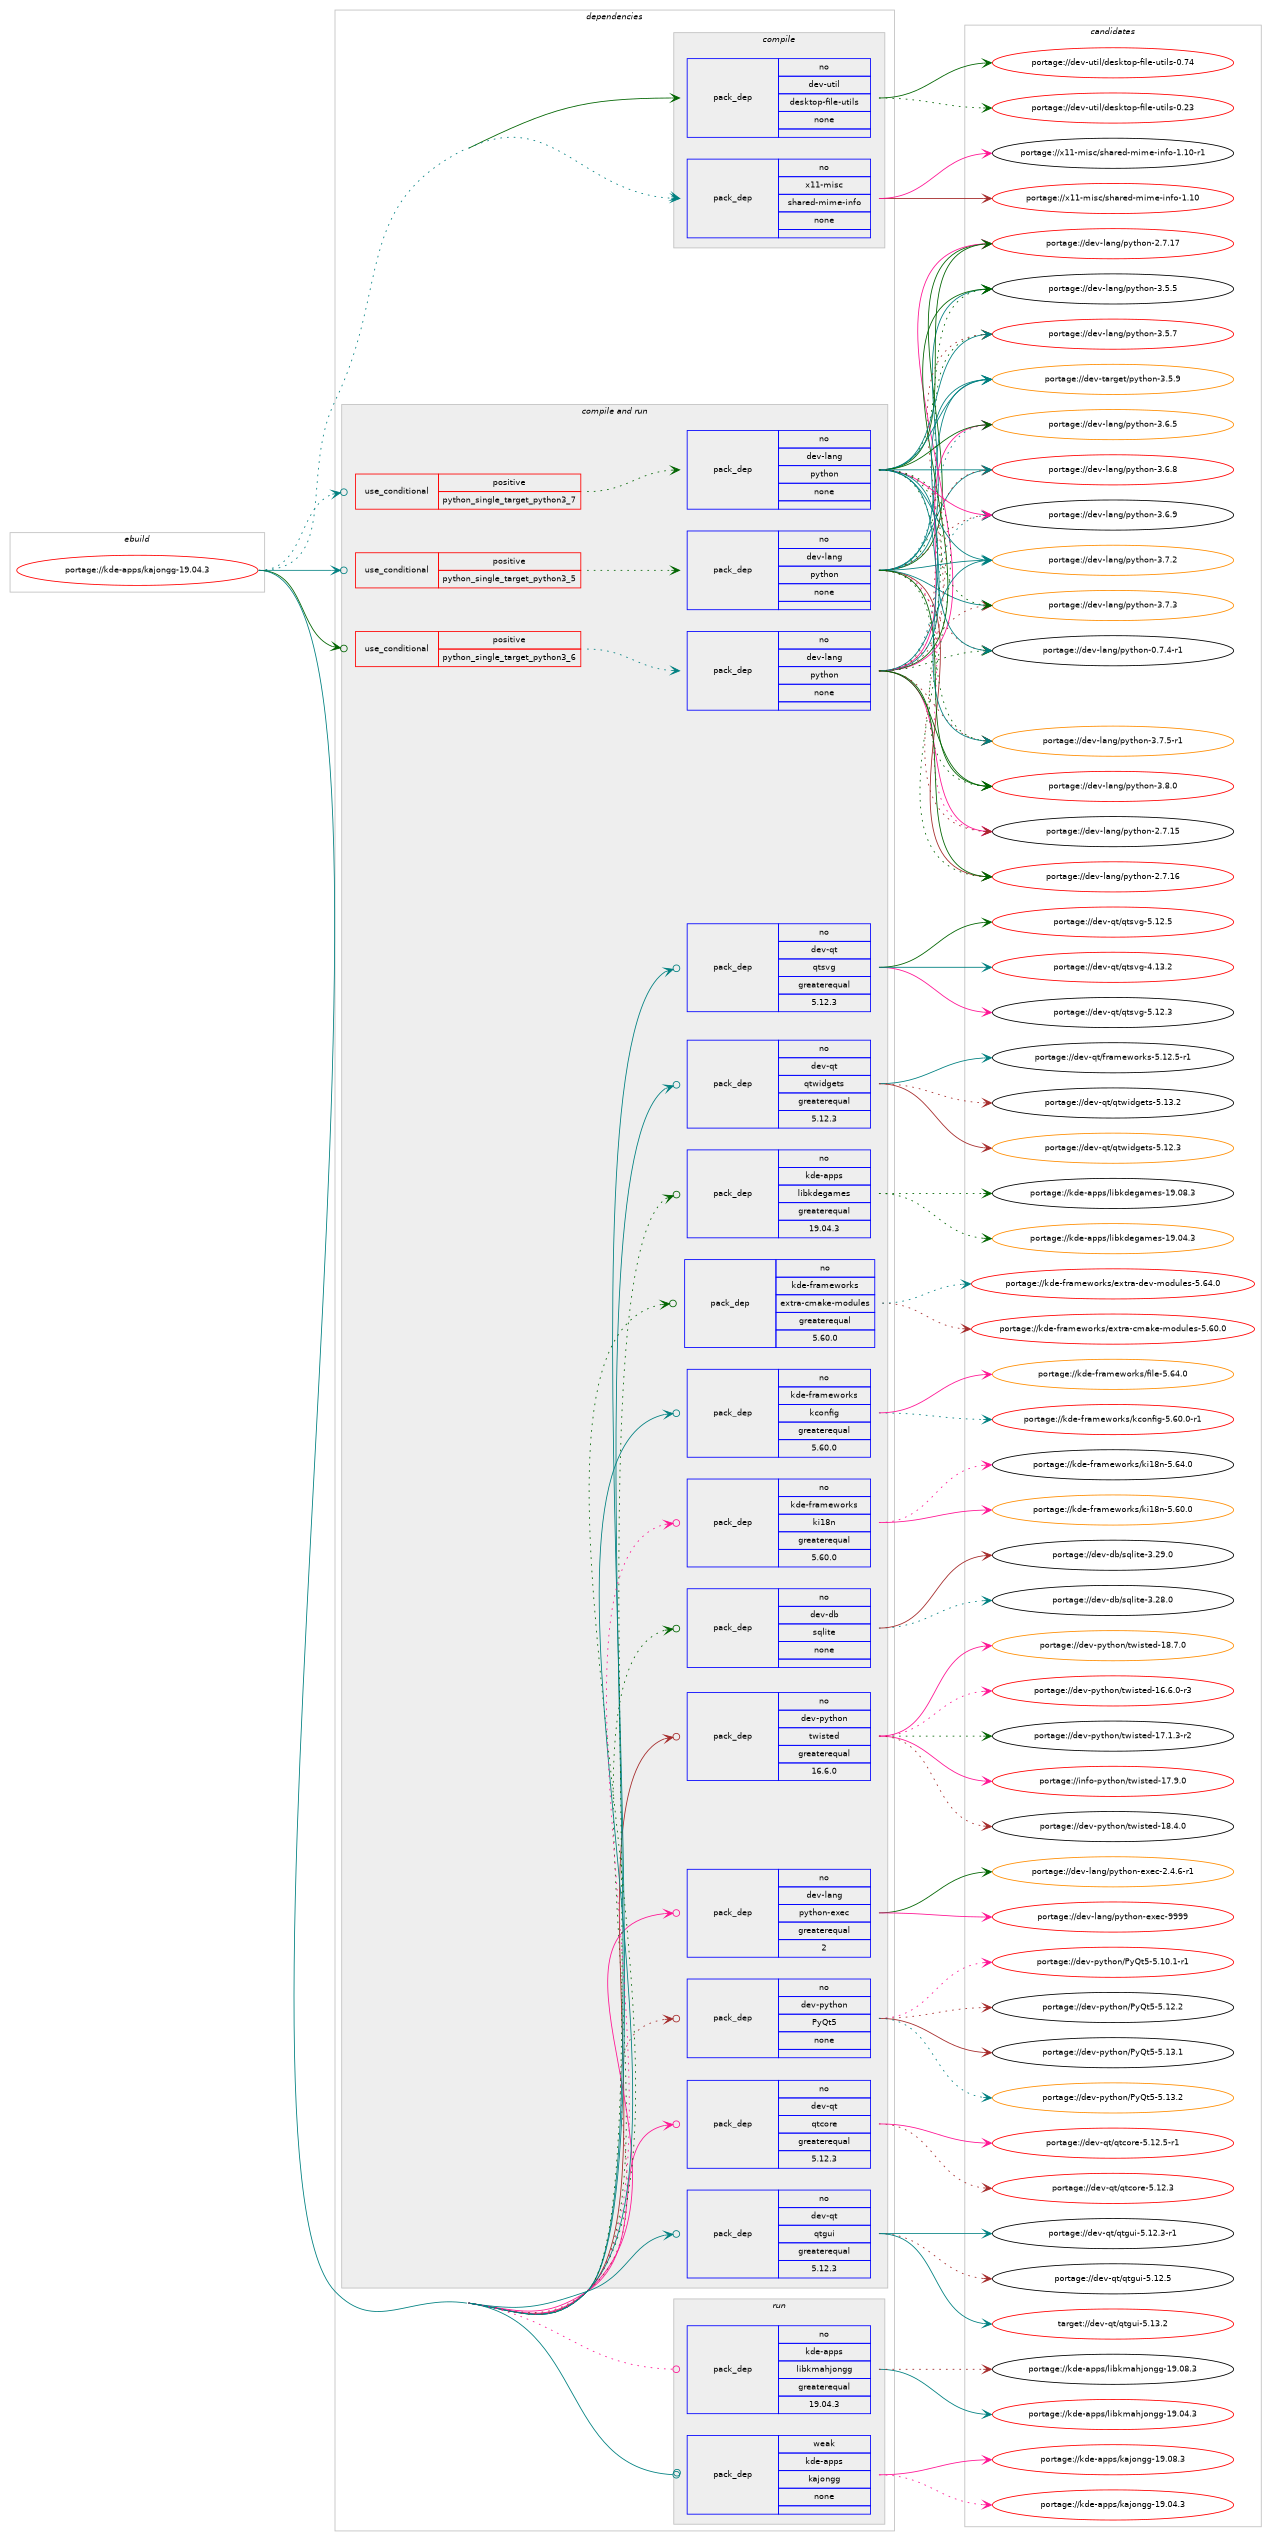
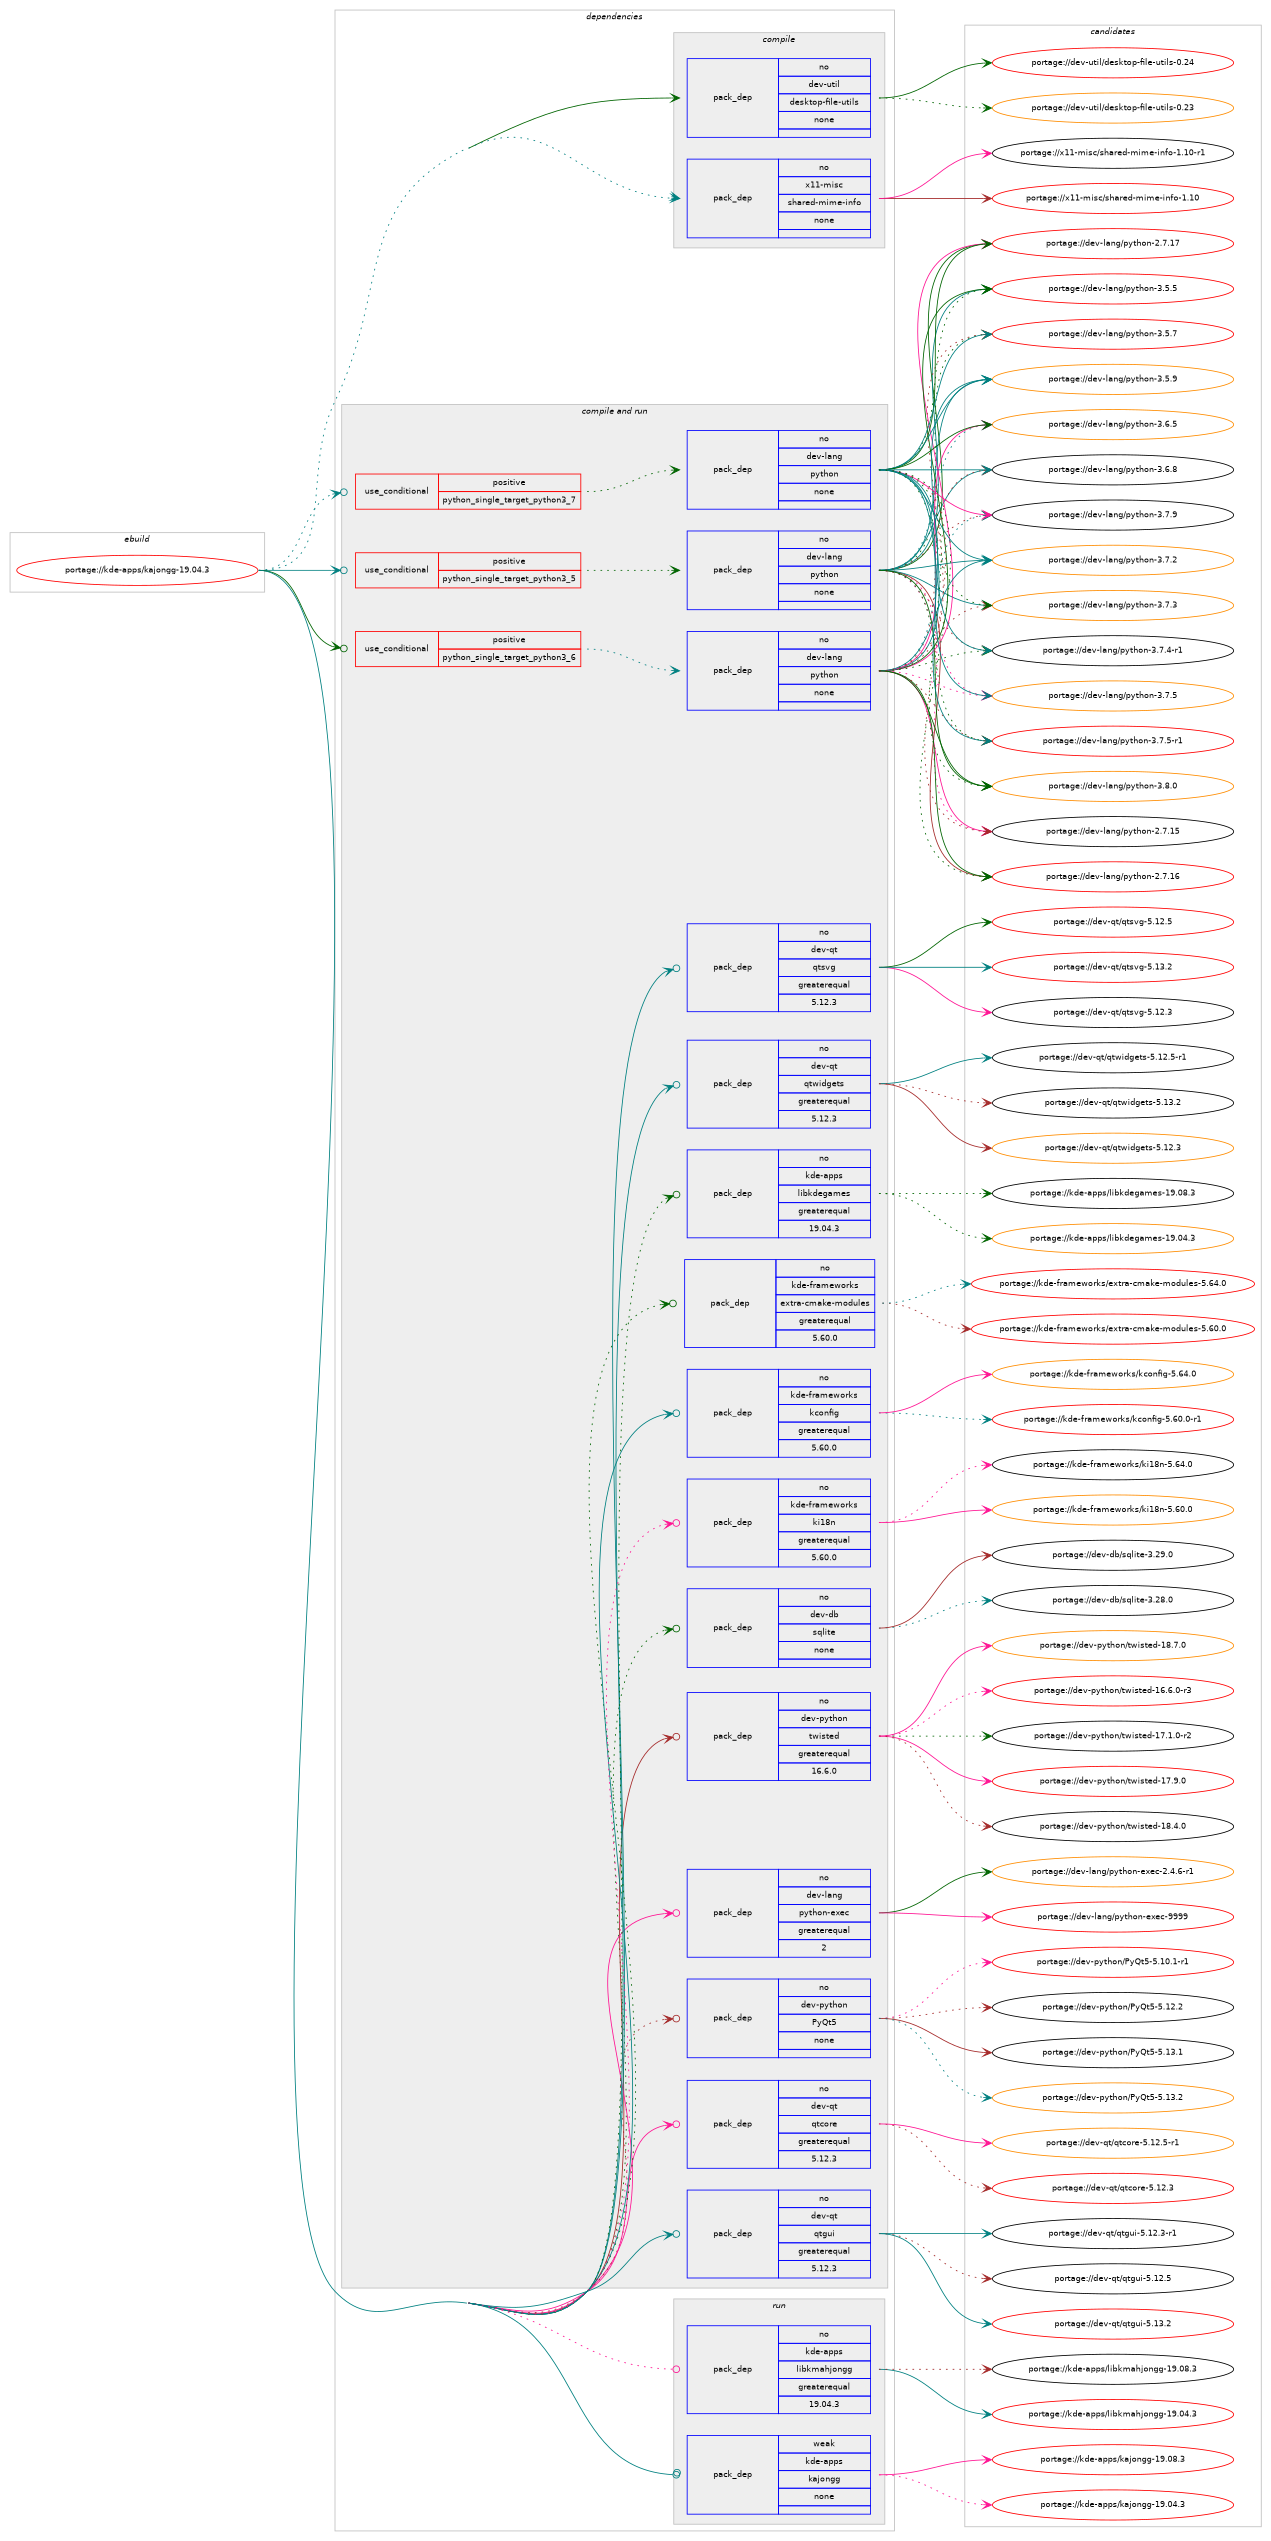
node "portage://dev-util/desktop-file-utils-0.74": label "portage://dev-util/desktop-file-utils-0.74" -> "portage://dev-util/desktop-file-utils-0.24"
node "portage://dev-util/desktop-file-utils-0.23": color red -> darkorange
node "portage://dev-lang/python-3.5.5": color black -> red
node "portage://dev-target/python-3.5.9": label "portage://dev-target/python-3.5.9" -> "portage://dev-lang/python-3.5.9"
node "portage://dev-lang/python-3.6.8": color red -> black
node "portage://dev-lang/python-3.6.9": label "portage://dev-lang/python-3.6.9" -> "portage://dev-lang/python-3.7.9"
node "portage://dev-lang/python-0.7.4-r1": label "portage://dev-lang/python-0.7.4-r1" -> "portage://dev-lang/python-3.7.4-r1"
node "portage://dev-lang/python-3.7.5": added
node "portage://dev-lang/python-3.7.5-r1": color darkorange -> red
node "portage://dev-lang/python-3.8.0": color red -> darkorange
node "portage://dev-qt/qtsvg-4.13.2": label "portage://dev-qt/qtsvg-4.13.2" -> "portage://dev-qt/qtsvg-5.13.2"
node "portage://dev-qt/frameworks-5.12.5-r1": label "portage://dev-qt/frameworks-5.12.5-r1" -> "portage://dev-qt/qtwidgets-5.12.5-r1"
node "portage://kde-frameworks/extra-dev-modules-5.64.0": label "portage://kde-frameworks/extra-dev-modules-5.64.0" -> "portage://kde-frameworks/extra-cmake-modules-5.64.0"
node "portage://kde-frameworks/file-5.64.0": label "portage://kde-frameworks/file-5.64.0" -> "portage://kde-frameworks/kconfig-5.64.0"
node "portage://dev-python/twisted-17.1.3-r2": label "portage://dev-python/twisted-17.1.3-r2" -> "portage://dev-python/twisted-17.1.0-r2"
node "portage://info-python/twisted-17.9.0": label "portage://info-python/twisted-17.9.0" -> "portage://dev-python/twisted-17.9.0"
node "portage://dev-qt/qtcore-5.12.5-r1": color red -> darkorange
node "target://dev-qt/qtgui-5.13.2": label "target://dev-qt/qtgui-5.13.2" -> "portage://dev-qt/qtgui-5.13.2"
